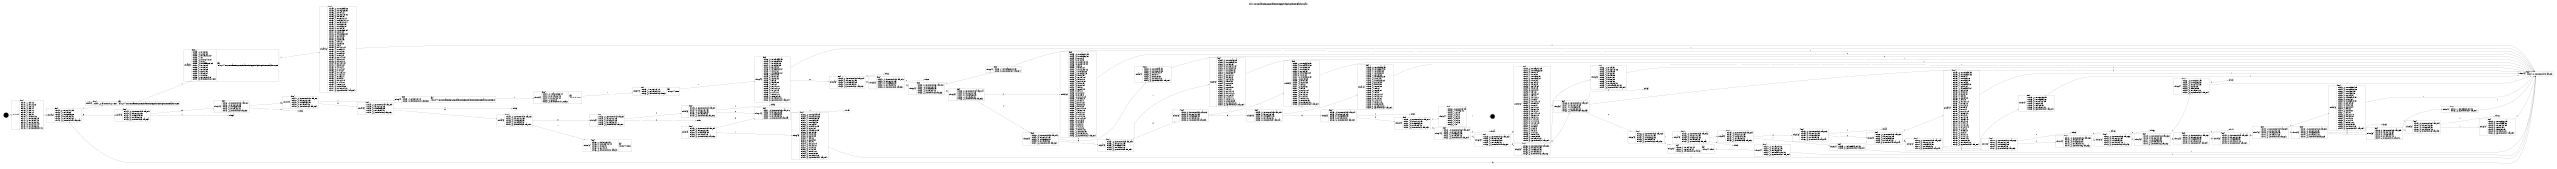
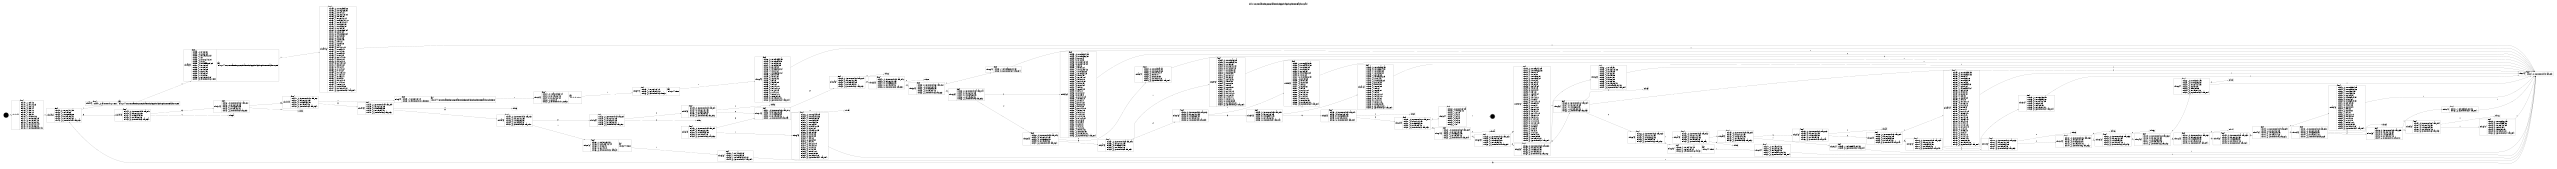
edge "0x401c68 [93]" -> "0x40152a [25]": now "0x401511 [25]" -> "0x40152a [25]"
node "0x4018f8 [23]": added
